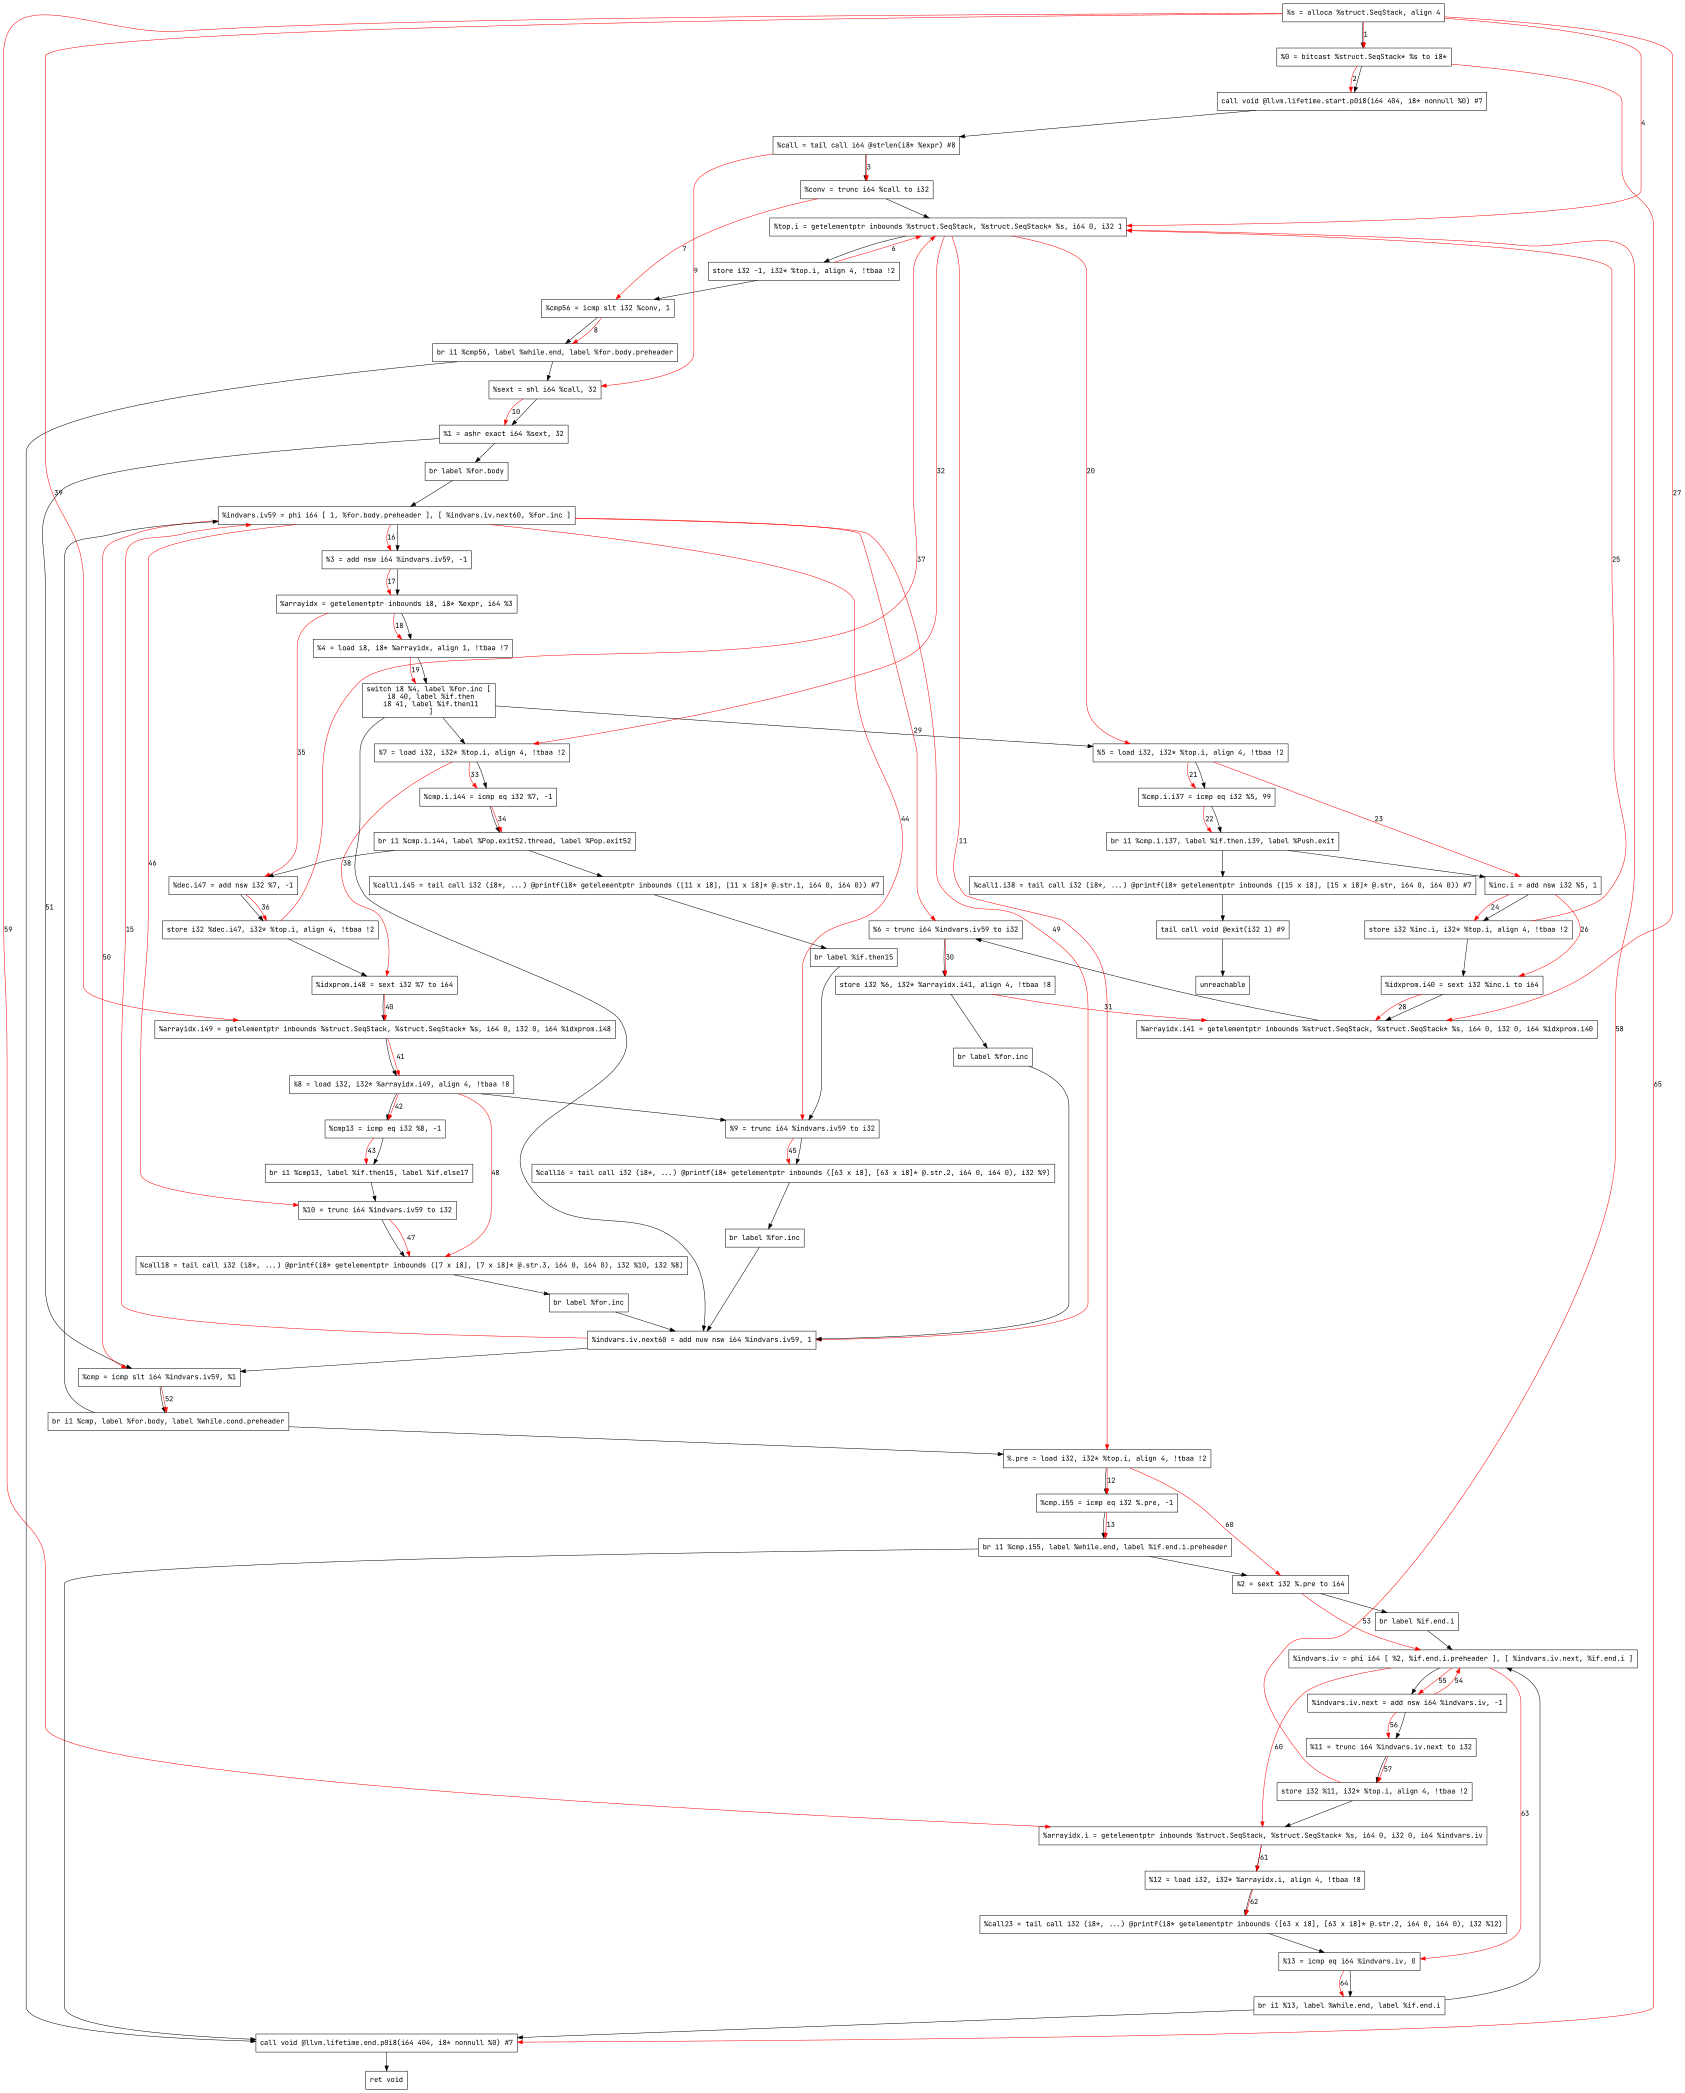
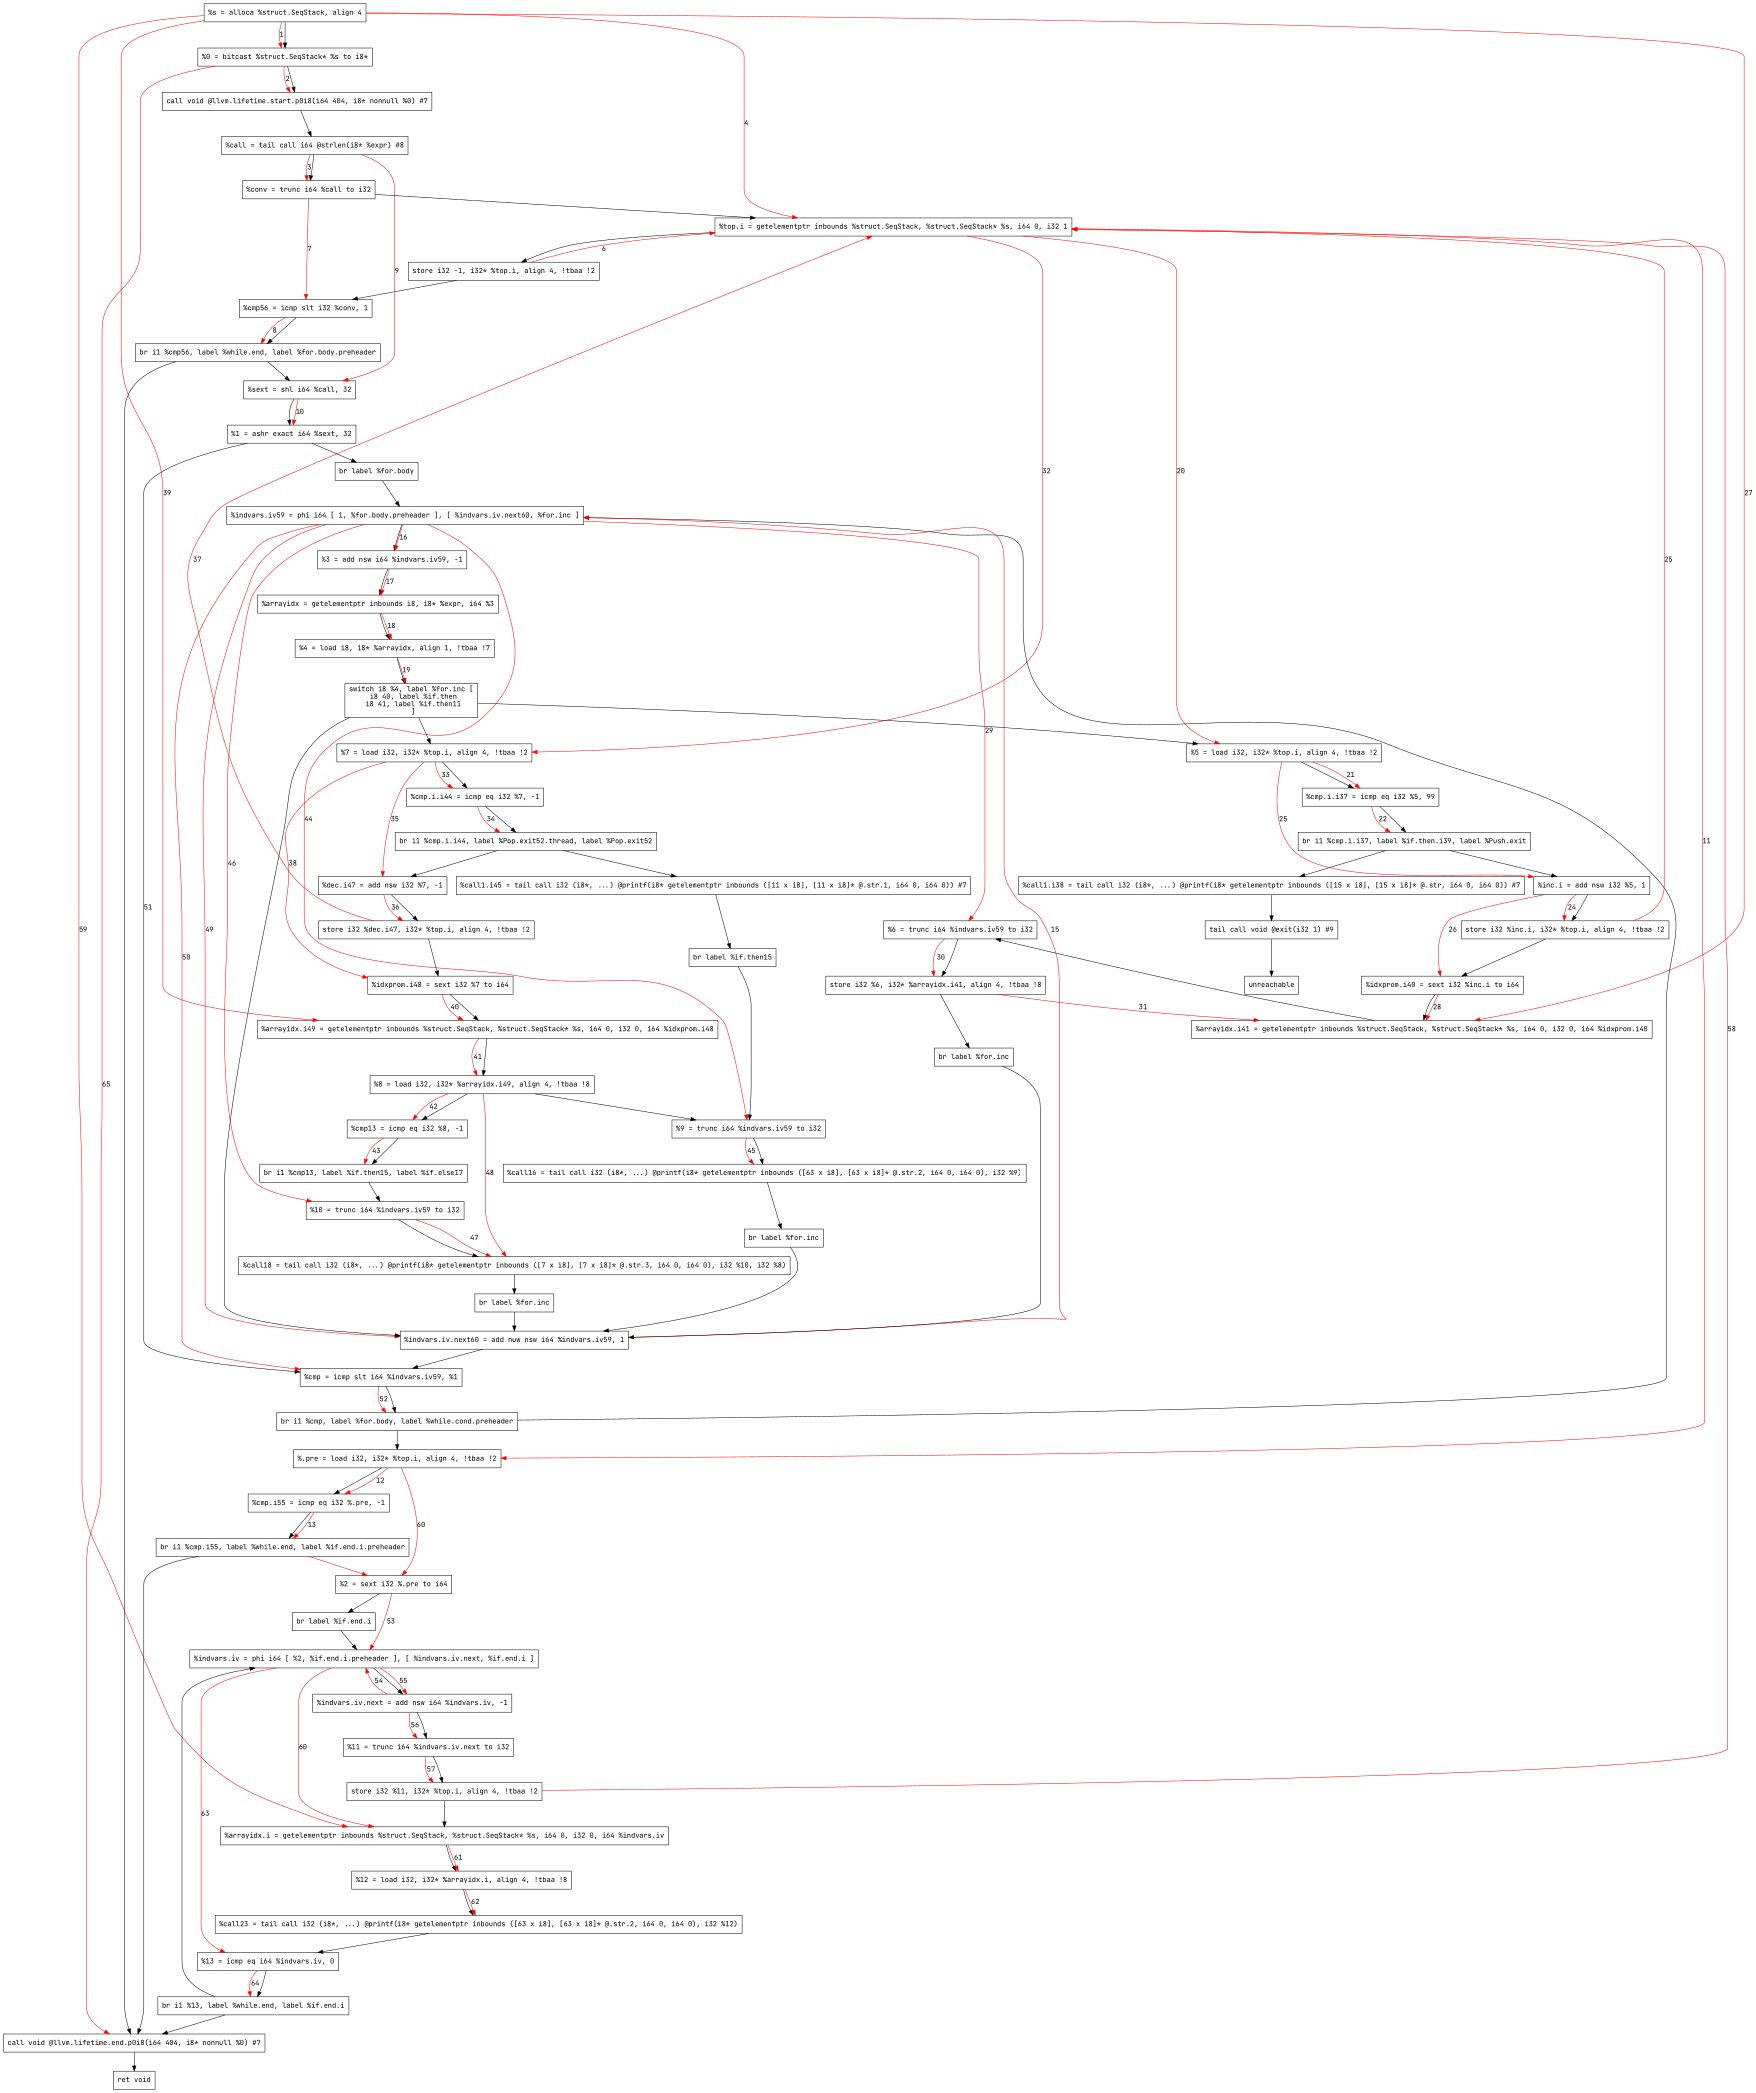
edge "%arrayidx = getelementptr inbounds i8, i8* %expr, i64 %3" -> "%dec.i47 = add nsw i32 %7, -1": now "%7 = load i32, i32* %top.i, align 4, !tbaa !2" -> "%dec.i47 = add nsw i32 %7, -1"
edge "%5 = load i32, i32* %top.i, align 4, !tbaa !2" -> "%inc.i = add nsw i32 %5, 1": label "23" -> "25"
edge "br i1 %cmp.i55, label %while.end, label %if.end.i.preheader" -> "%2 = sext i32 %.pre to i64": color black -> red
